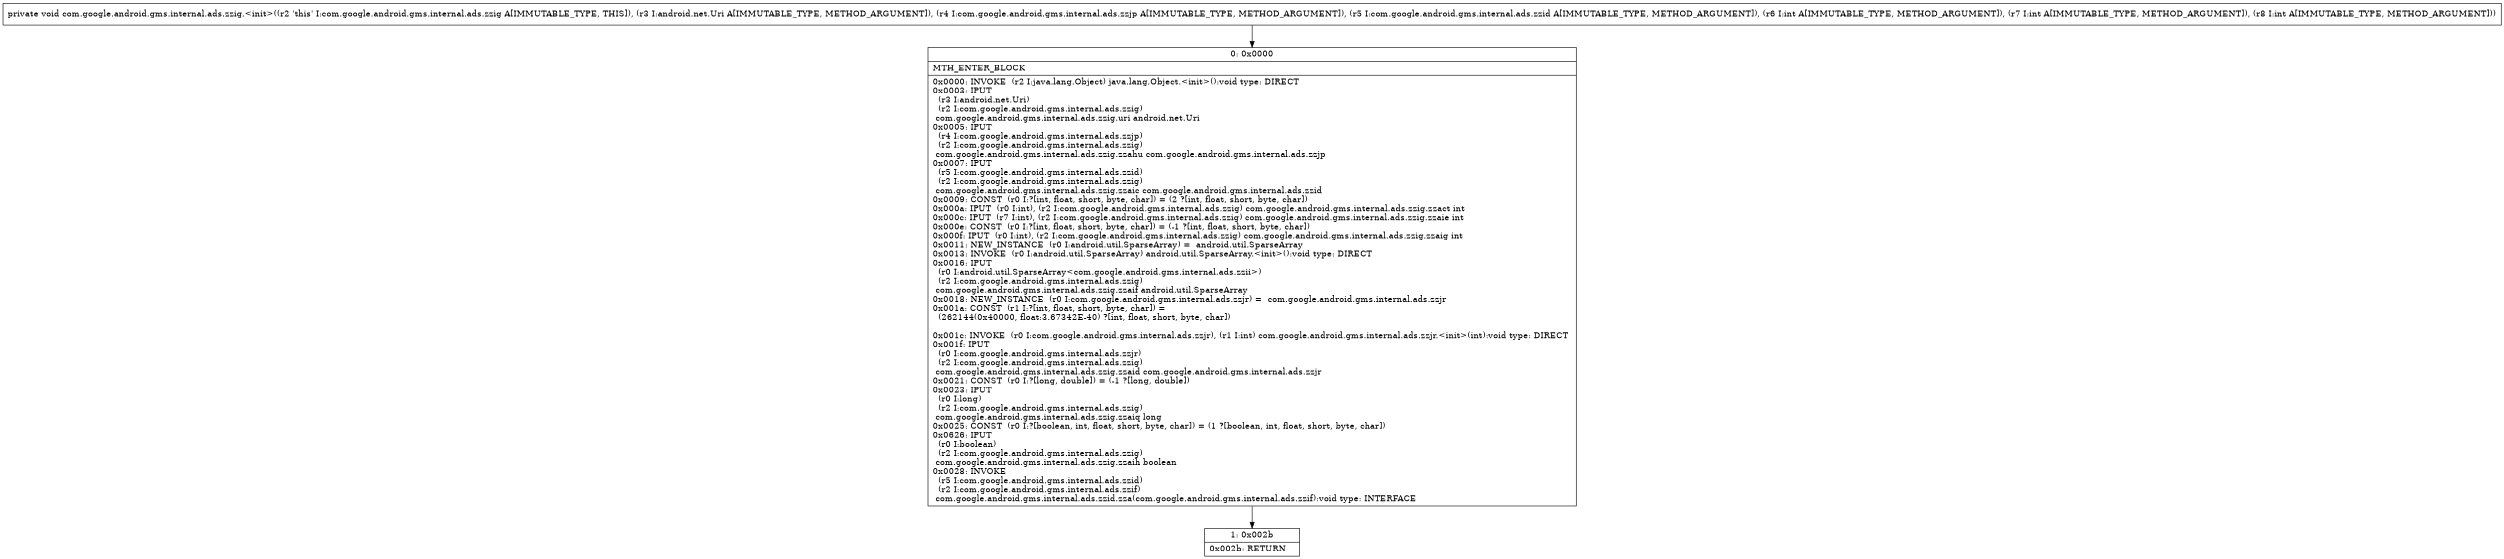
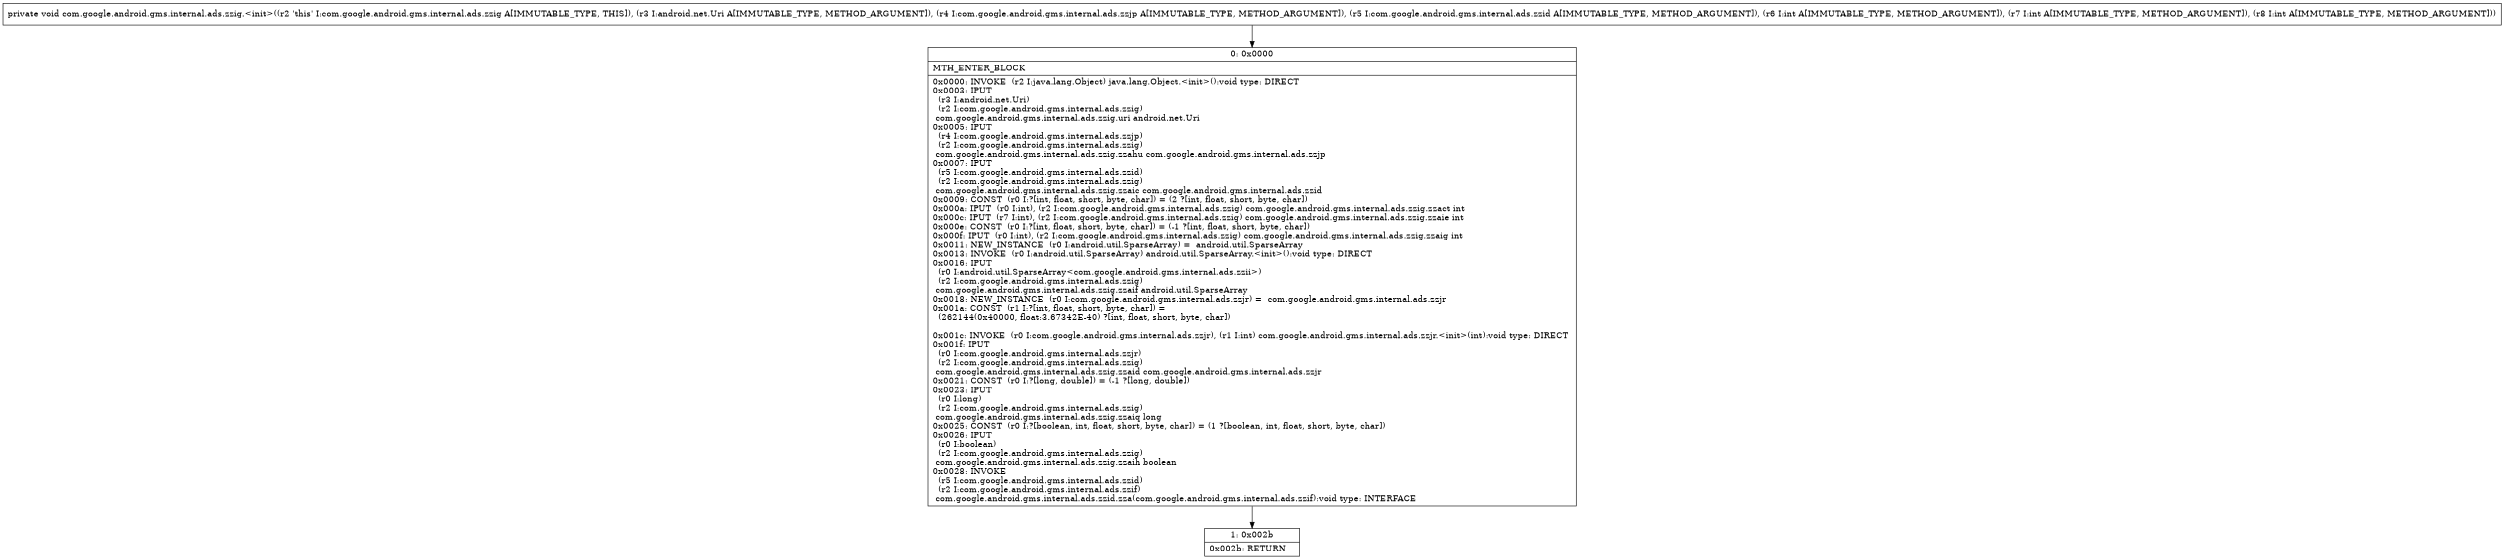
node "0: 0x0000": text "0x0626: IPUT" -> "0x0026: IPUT"
